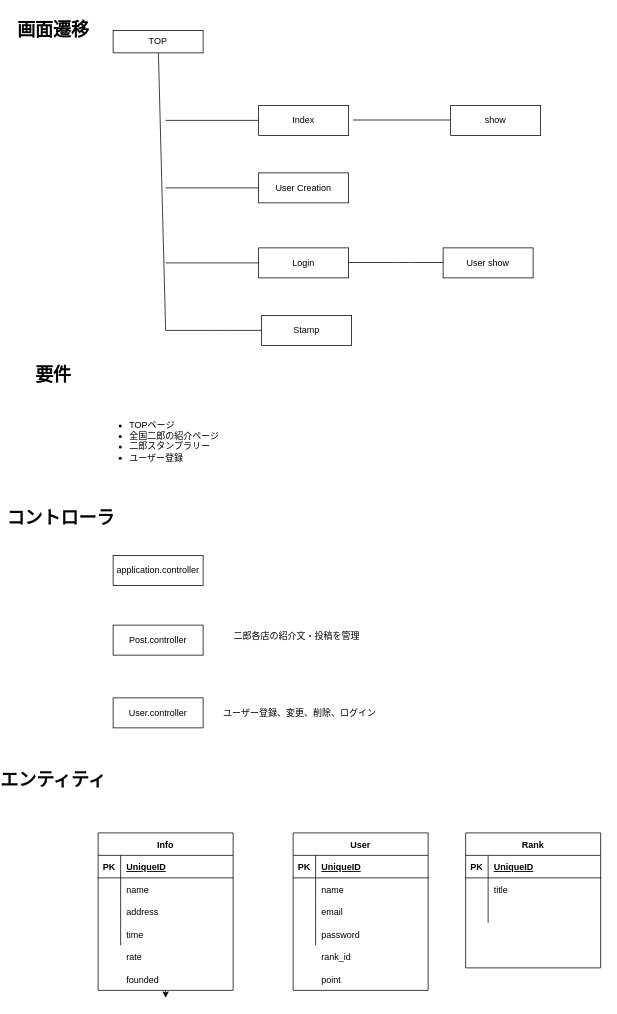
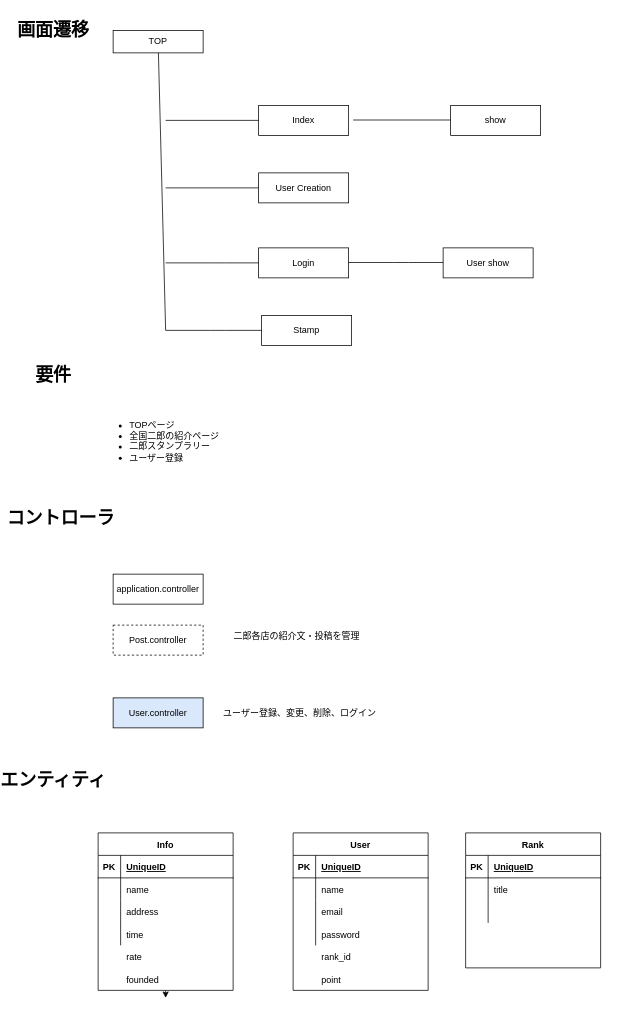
node "application.controller": moved (158, 570) -> (158, 589)
node "Post.controller": style solid -> dashed
node "User.controller": fillcolor #ffffff -> #dae8fc
